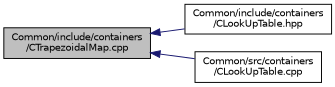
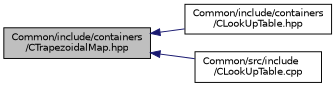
node "Common/include/containers /CTrapezoidalMap.cpp": label "Common/include/containers /CTrapezoidalMap.cpp" -> "Common/include/containers /CTrapezoidalMap.hpp"
node "Common/src/containers /CLookUpTable.cpp": label "Common/src/containers /CLookUpTable.cpp" -> "Common/src/include /CLookUpTable.cpp"
